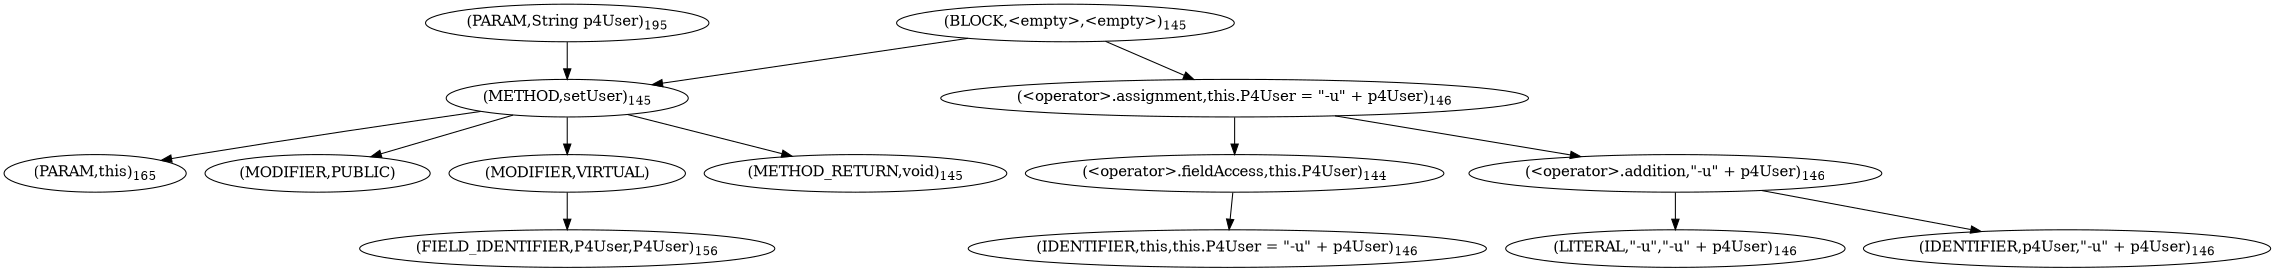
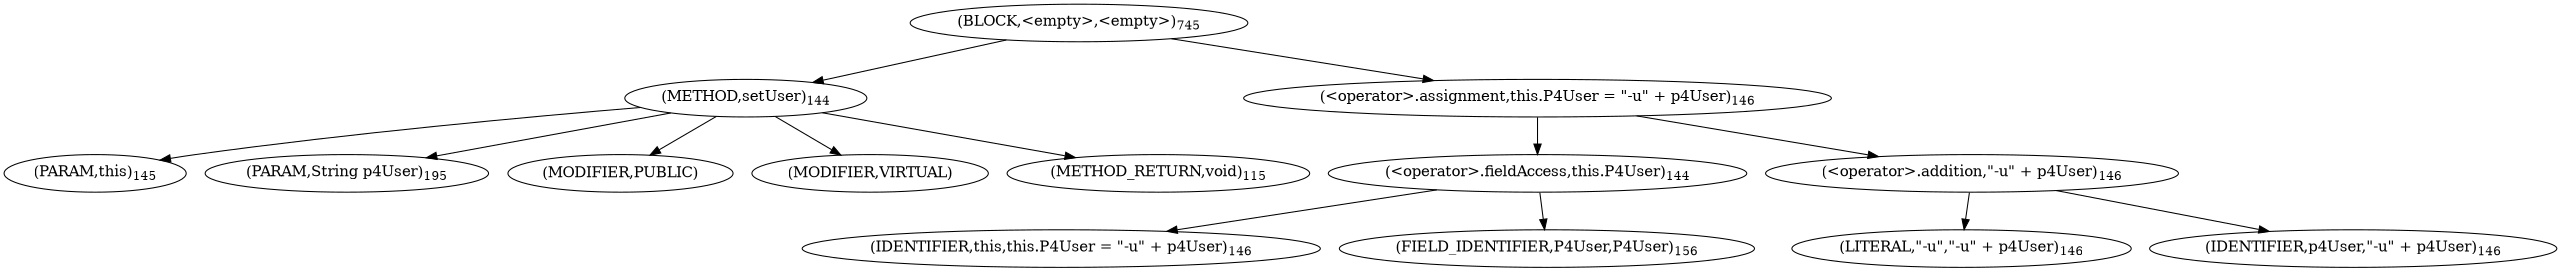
node "(BLOCK,<empty>,<empty>)": text "145" -> "745"
edge "(PARAM,String p4User)" -> "(METHOD,setUser)": reversed
node "(METHOD,setUser)": text "145" -> "144"
node "(PARAM,this)": text "165" -> "145"
node "(METHOD_RETURN,void)": text "145" -> "115"
edge "(MODIFIER,VIRTUAL)" -> "(FIELD_IDENTIFIER,P4User,P4User)": now "(<operator>.fieldAccess,this.P4User)" -> "(FIELD_IDENTIFIER,P4User,P4User)"
